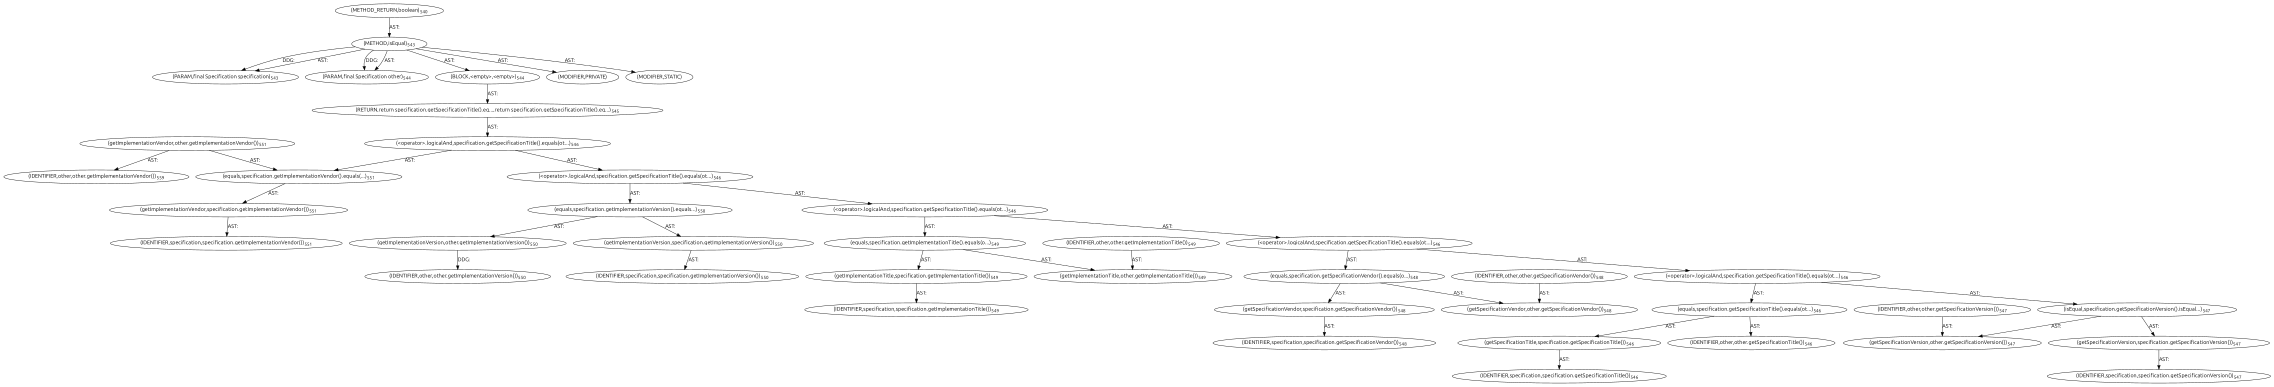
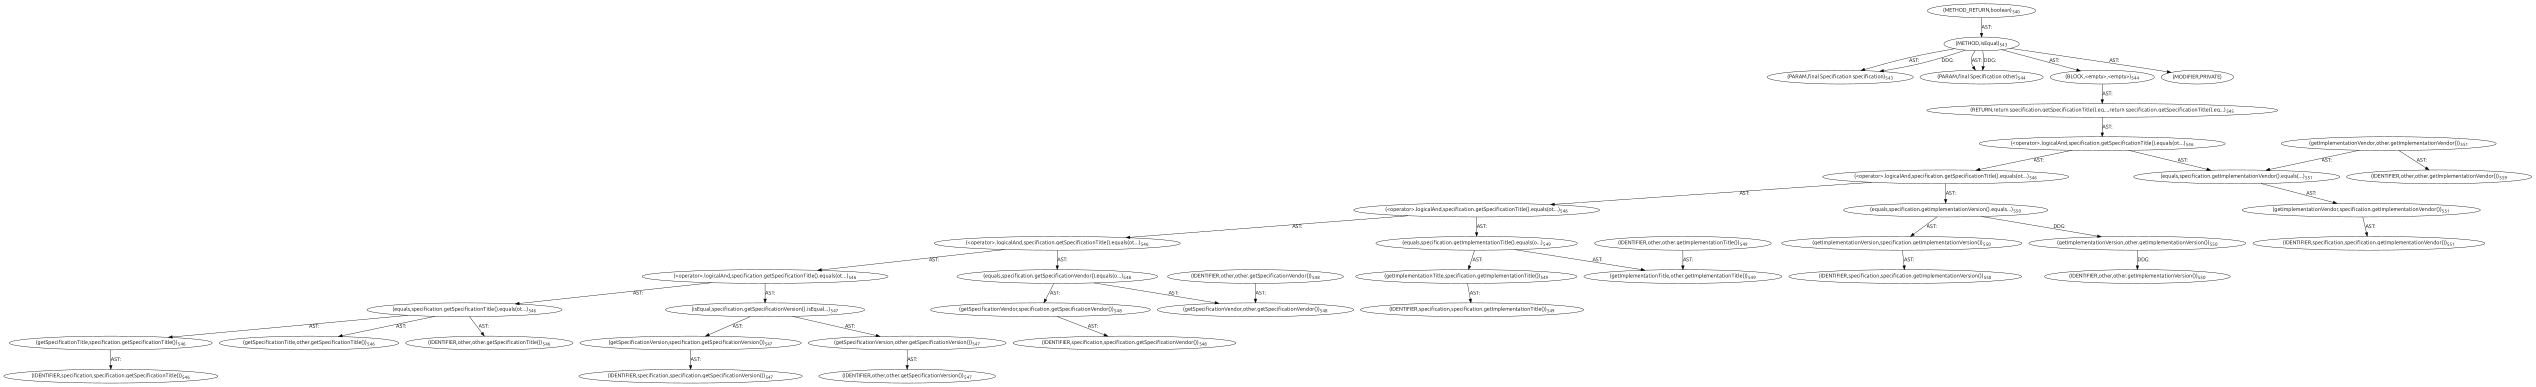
node "(MODIFIER,STATIC)": removed
edge "(equals,specification.getImplementationVersion().equals...)" -> "(getImplementationVersion,other.getImplementationVersion())": label "AST: " -> "DDG: "
edge "(IDENTIFIER,other,other.getSpecificationVersion())" -> "(getSpecificationVersion,other.getSpecificationVersion())": reversed
node "(getSpecificationTitle,other.getSpecificationTitle())": added
